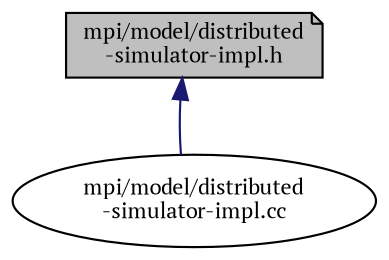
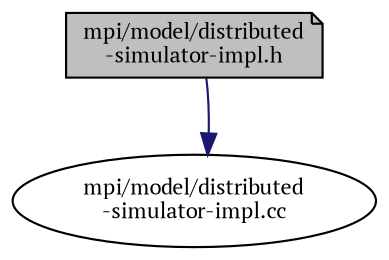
edge "mpi/model/distributed -simulator-impl.cc" -> "mpi/model/distributed -simulator-impl.h": reversed
